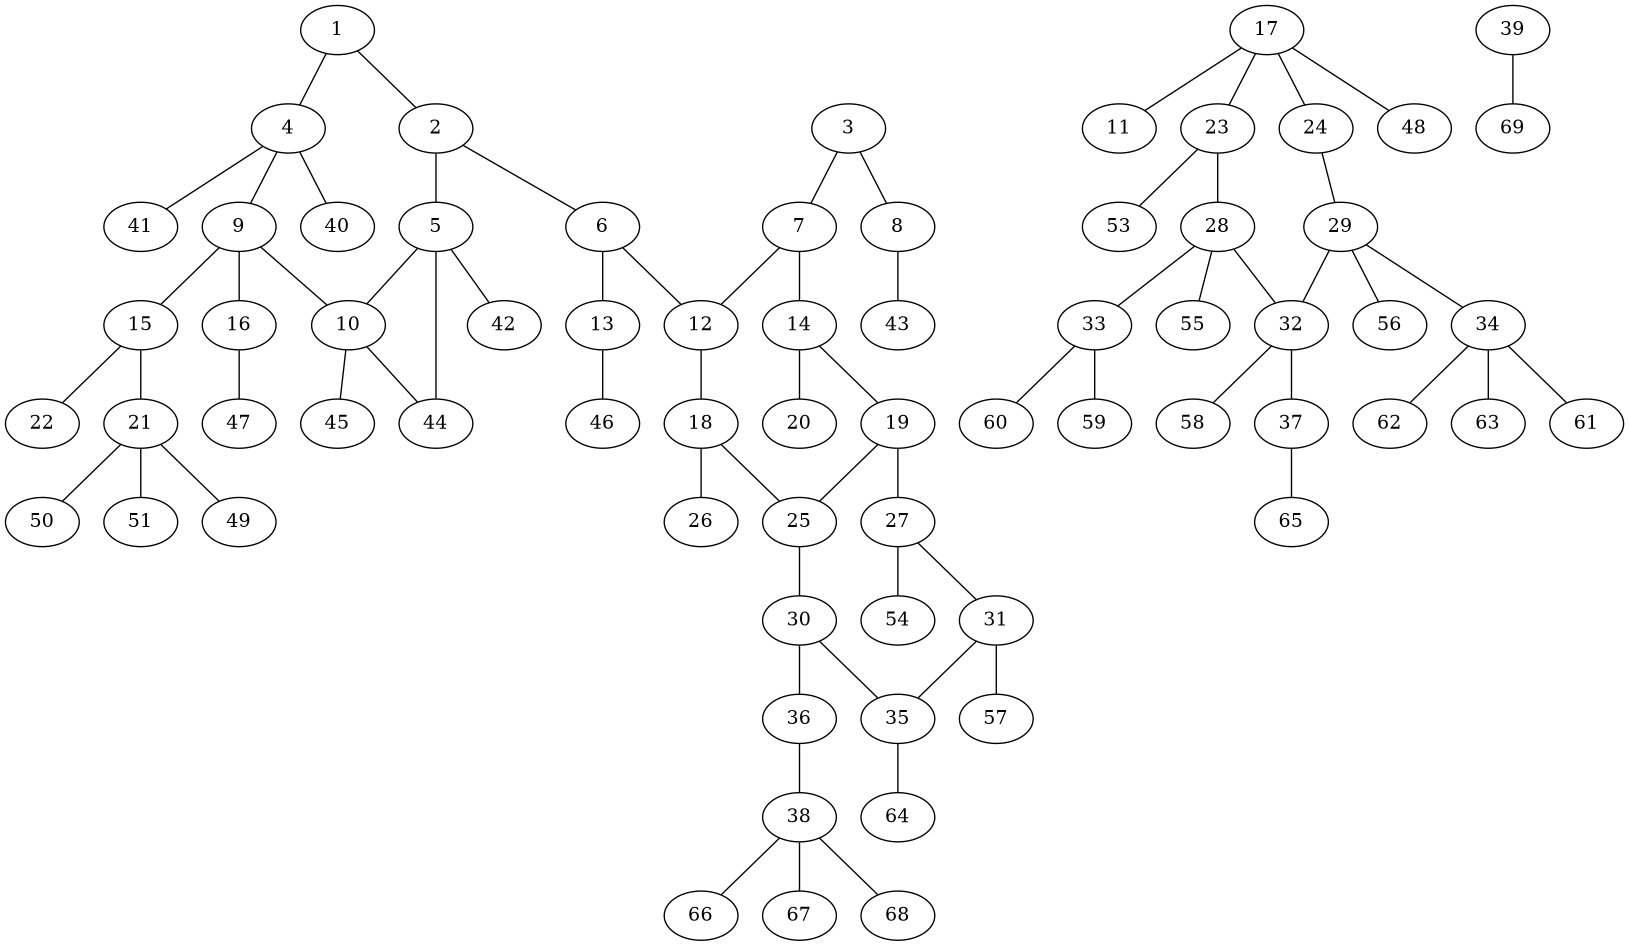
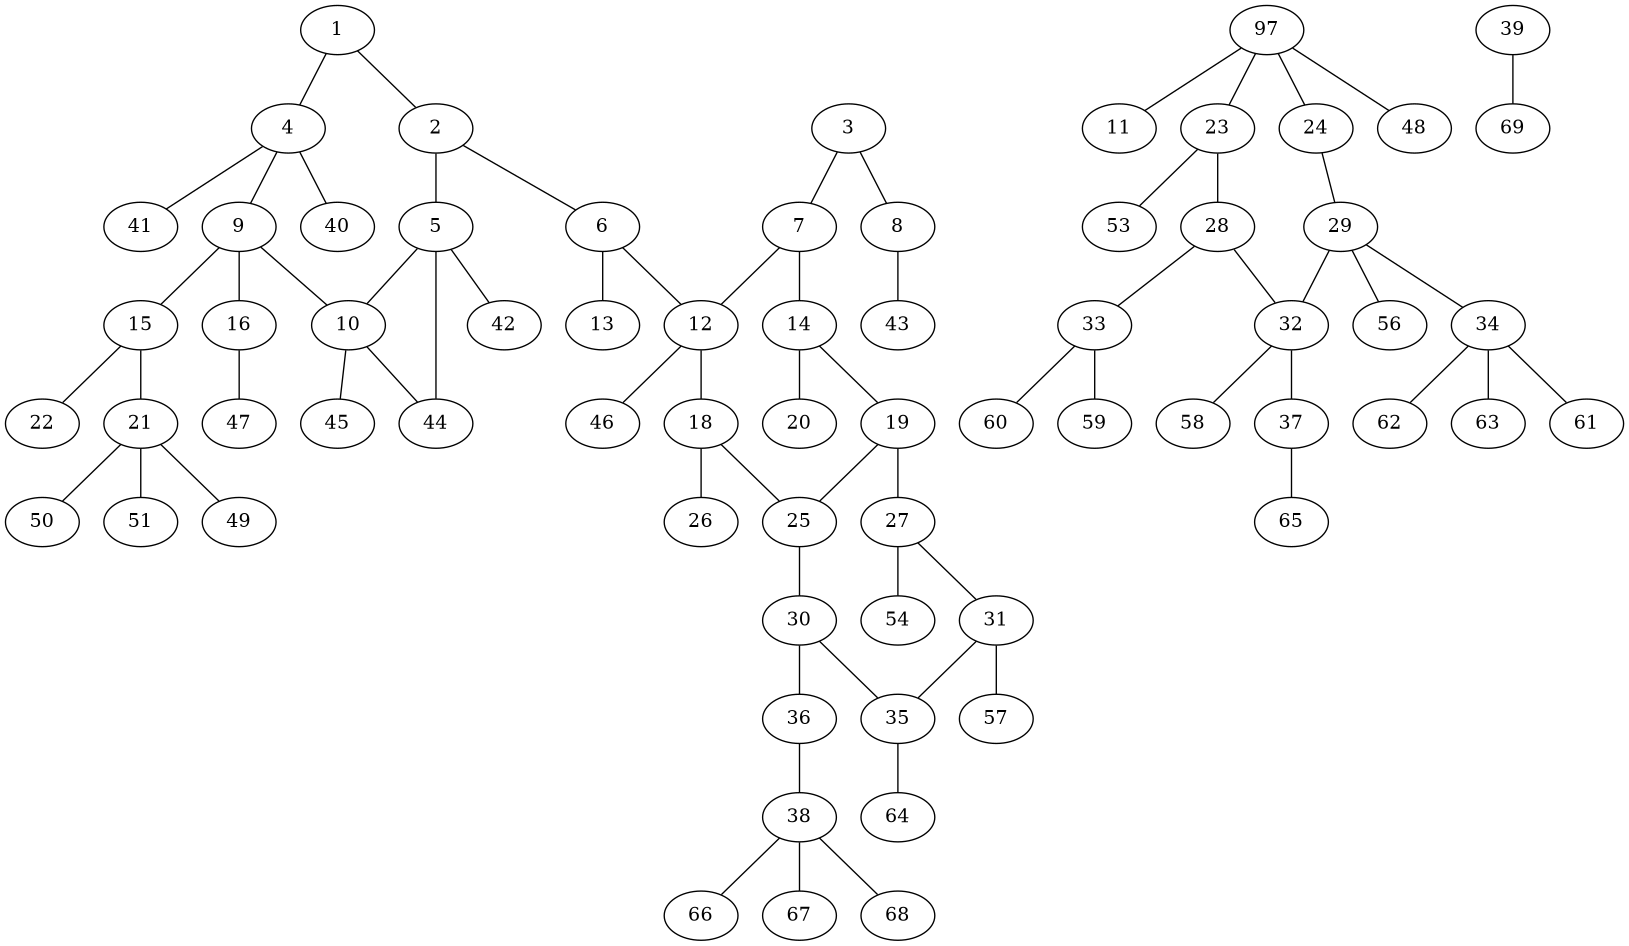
node "17": label "17" -> "97"
node "55": removed
edge "13" -- "46": now "12" -- "46"
